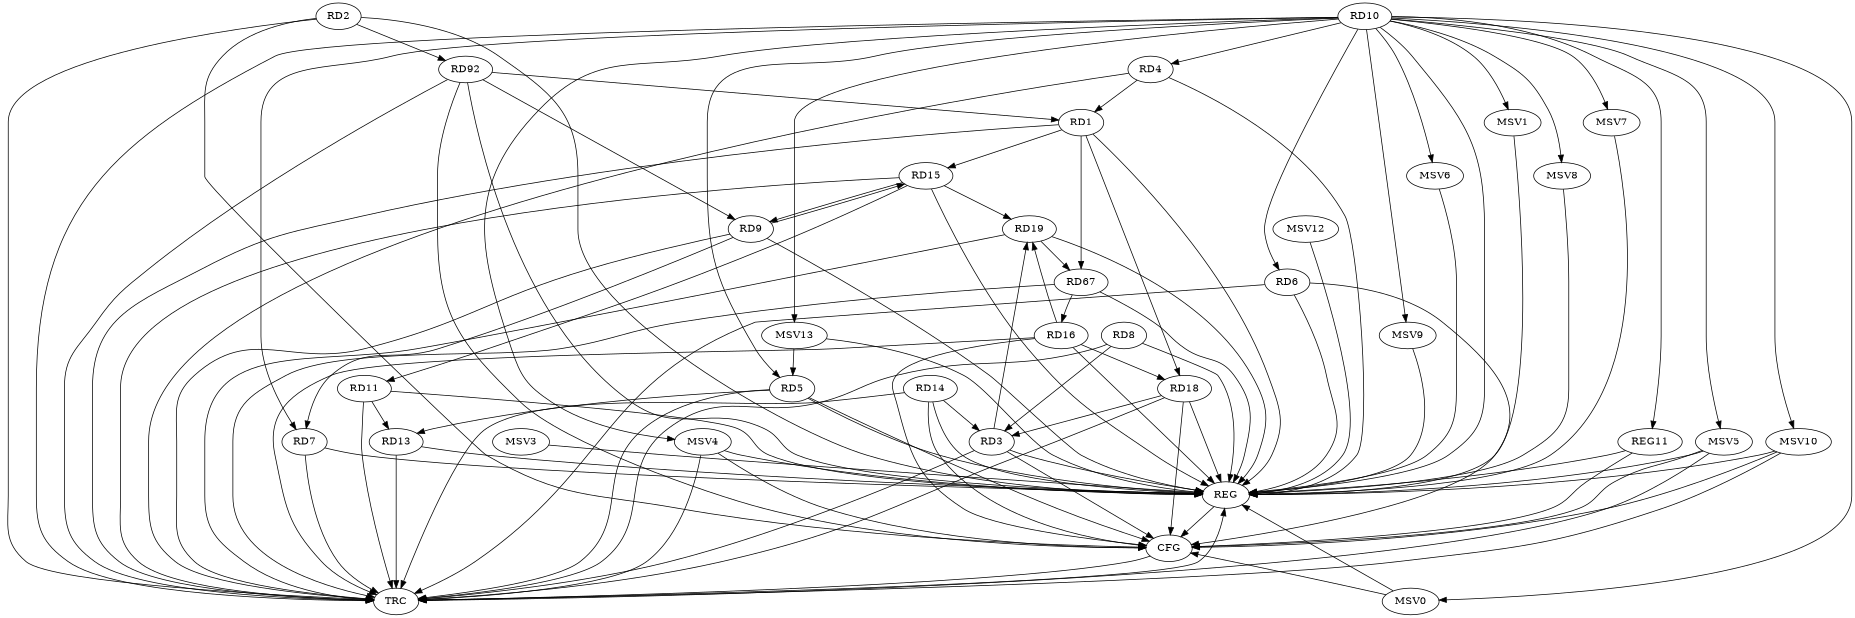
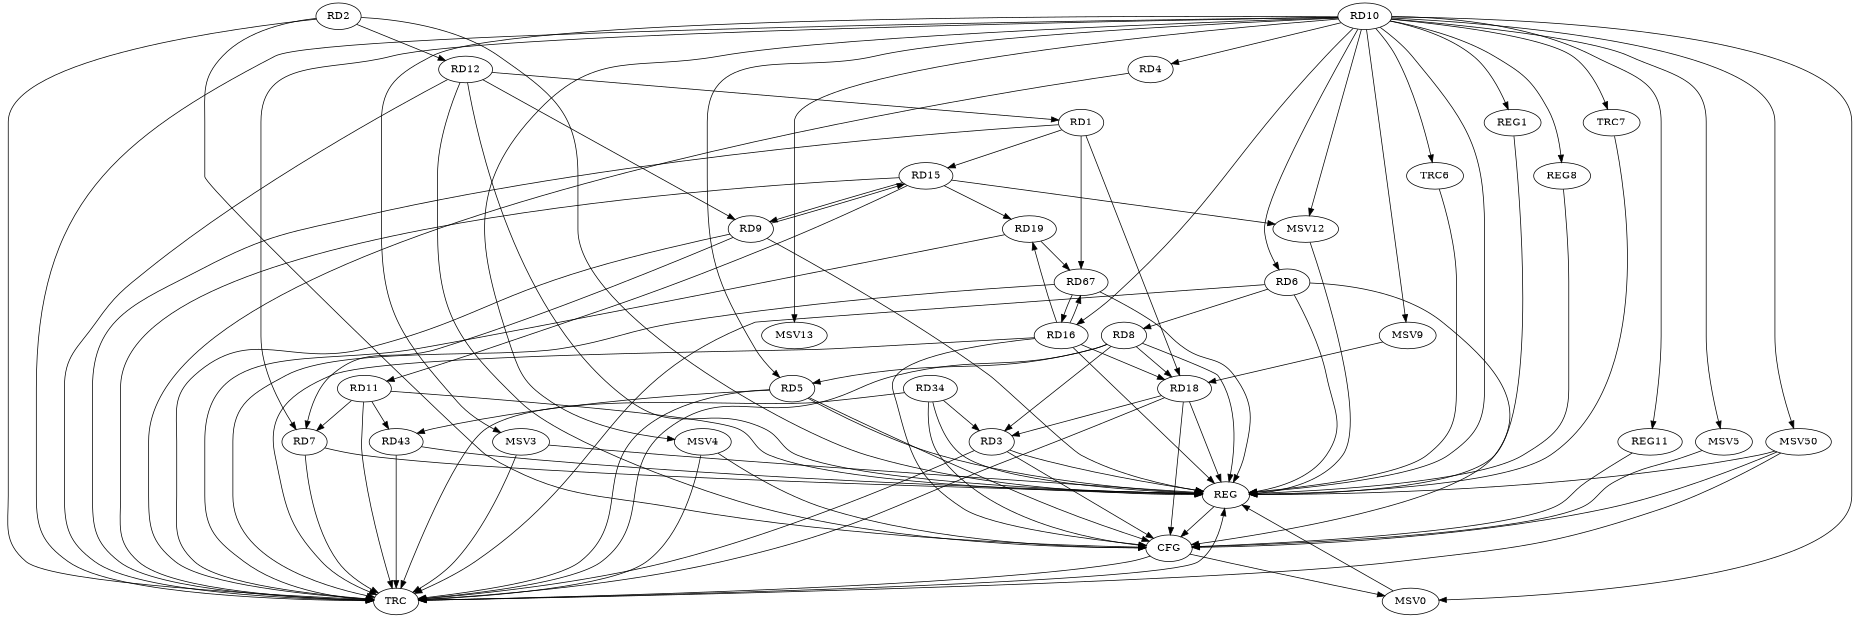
edge "RD10" -> "MSV3": added
node "RD92": label "RD92" -> "RD12"
edge "RD4" -> "RD1": removed
edge "RD10" -> "MSV12": added
node "MSV1": label "MSV1" -> "REG1"
node "MSV7": label "MSV7" -> "TRC7"
node "MSV6": label "MSV6" -> "TRC6"
node "MSV8": label "MSV8" -> "REG8"
edge "RD10" -> "RD16": added
edge "RD4" -> "REG": removed
edge "RD1" -> "REG": removed
edge "RD6" -> "RD8": added
edge "RD16" -> "RD67": added
edge "RD19" -> "REG": removed
edge "RD3" -> "RD19": removed
edge "RD15" -> "REG": now "RD15" -> "MSV12"
edge "MSV13" -> "RD5": now "RD8" -> "RD5"
edge "RD8" -> "RD18": added
node "RD14": label "RD14" -> "RD34"
edge "RD11" -> "RD7": added
edge "MSV13" -> "REG": removed
node "RD13": label "RD13" -> "RD43"
node "MSV10": label "MSV10" -> "MSV50"
edge "MSV9" -> "REG": now "MSV9" -> "RD18"
edge "REG11" -> "REG": removed
edge "MSV5" -> "REG": removed
edge "MSV4" -> "REG": removed
edge "MSV5" -> "TRC": now "MSV3" -> "TRC"
edge "MSV0" -> "CFG": reversed
